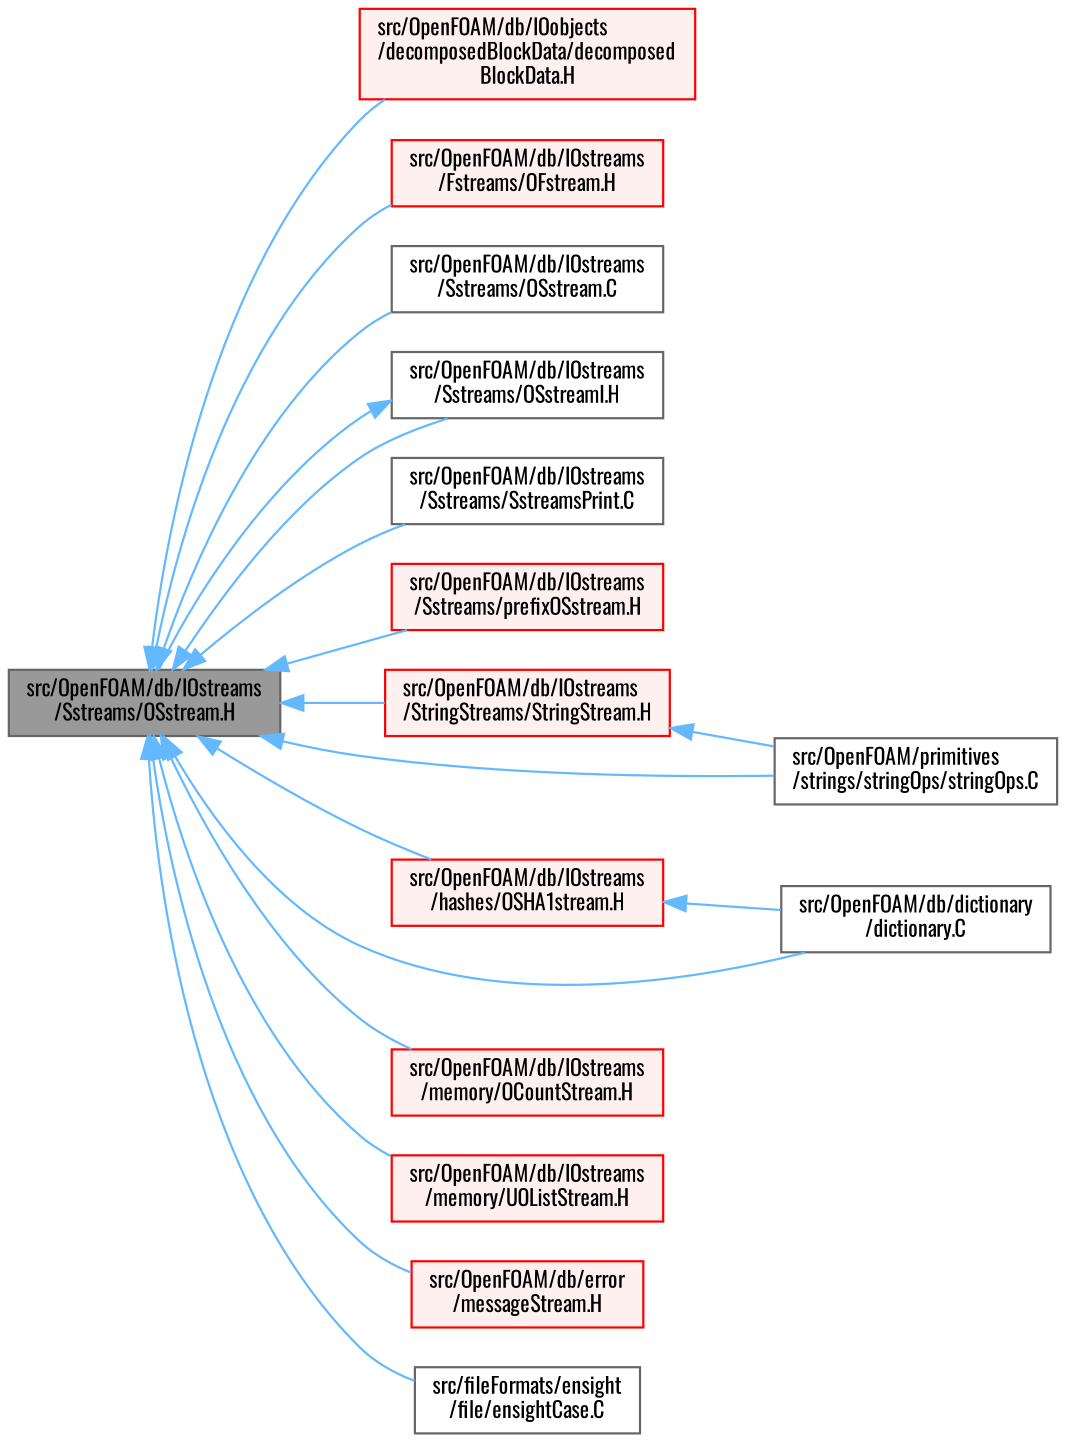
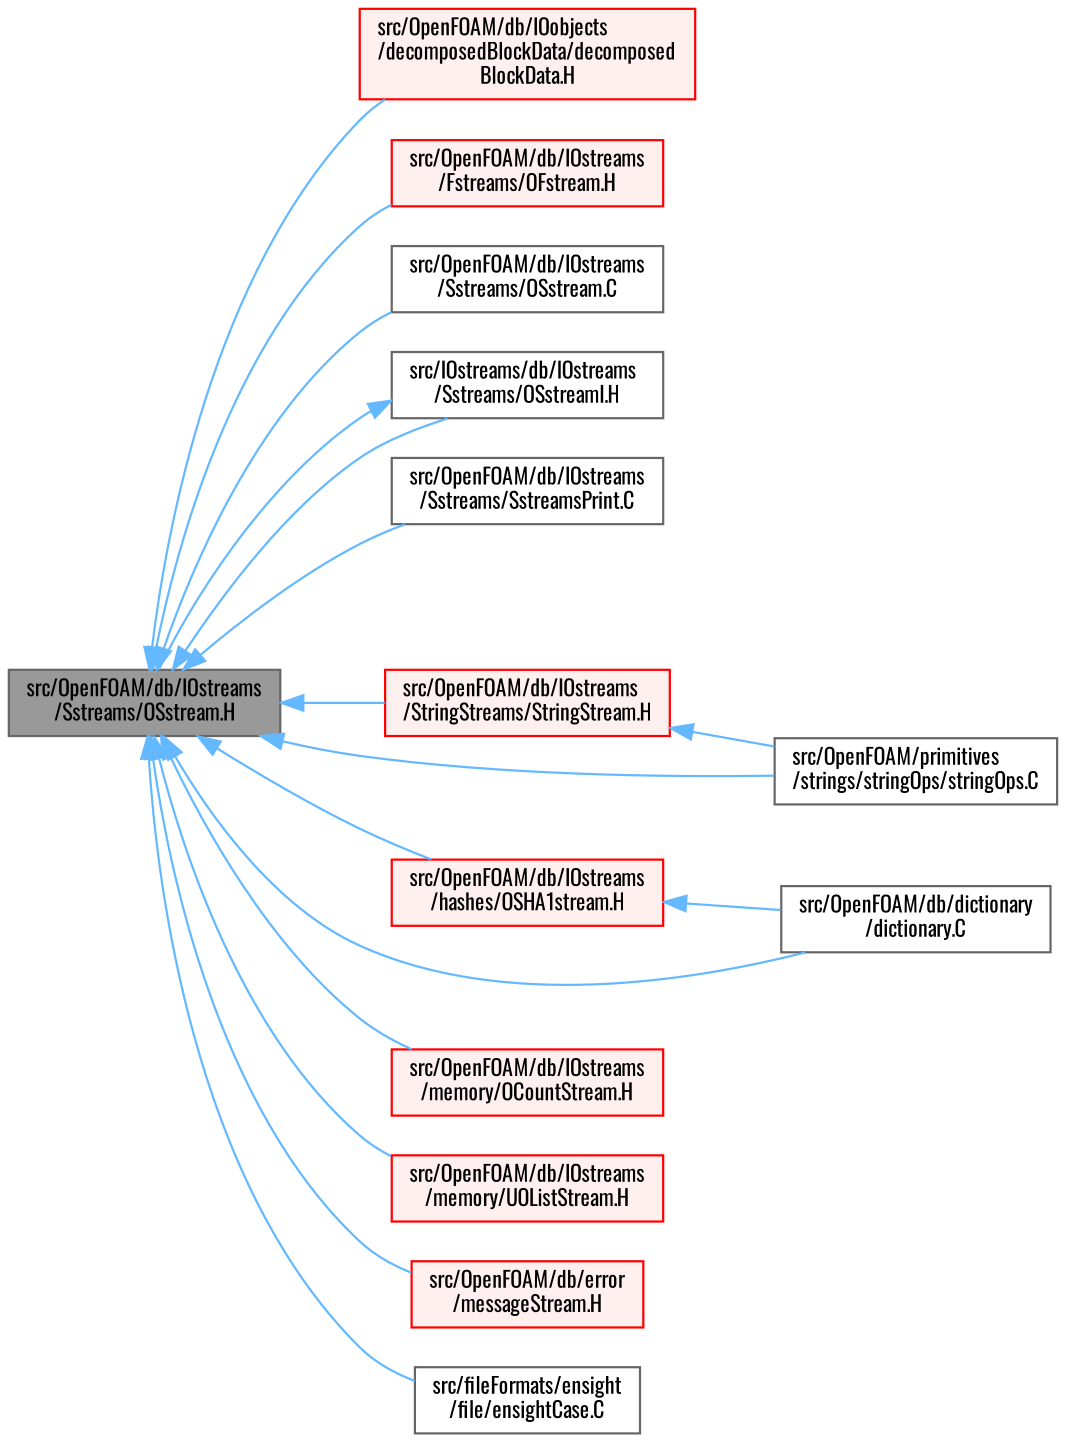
node "src/OpenFOAM/db/IOstreams /Sstreams/OSstreamI.H": label "src/OpenFOAM/db/IOstreams /Sstreams/OSstreamI.H" -> "src/IOstreams/db/IOstreams /Sstreams/OSstreamI.H"
node "src/OpenFOAM/db/IOstreams /Sstreams/prefixOSstream.H": removed
